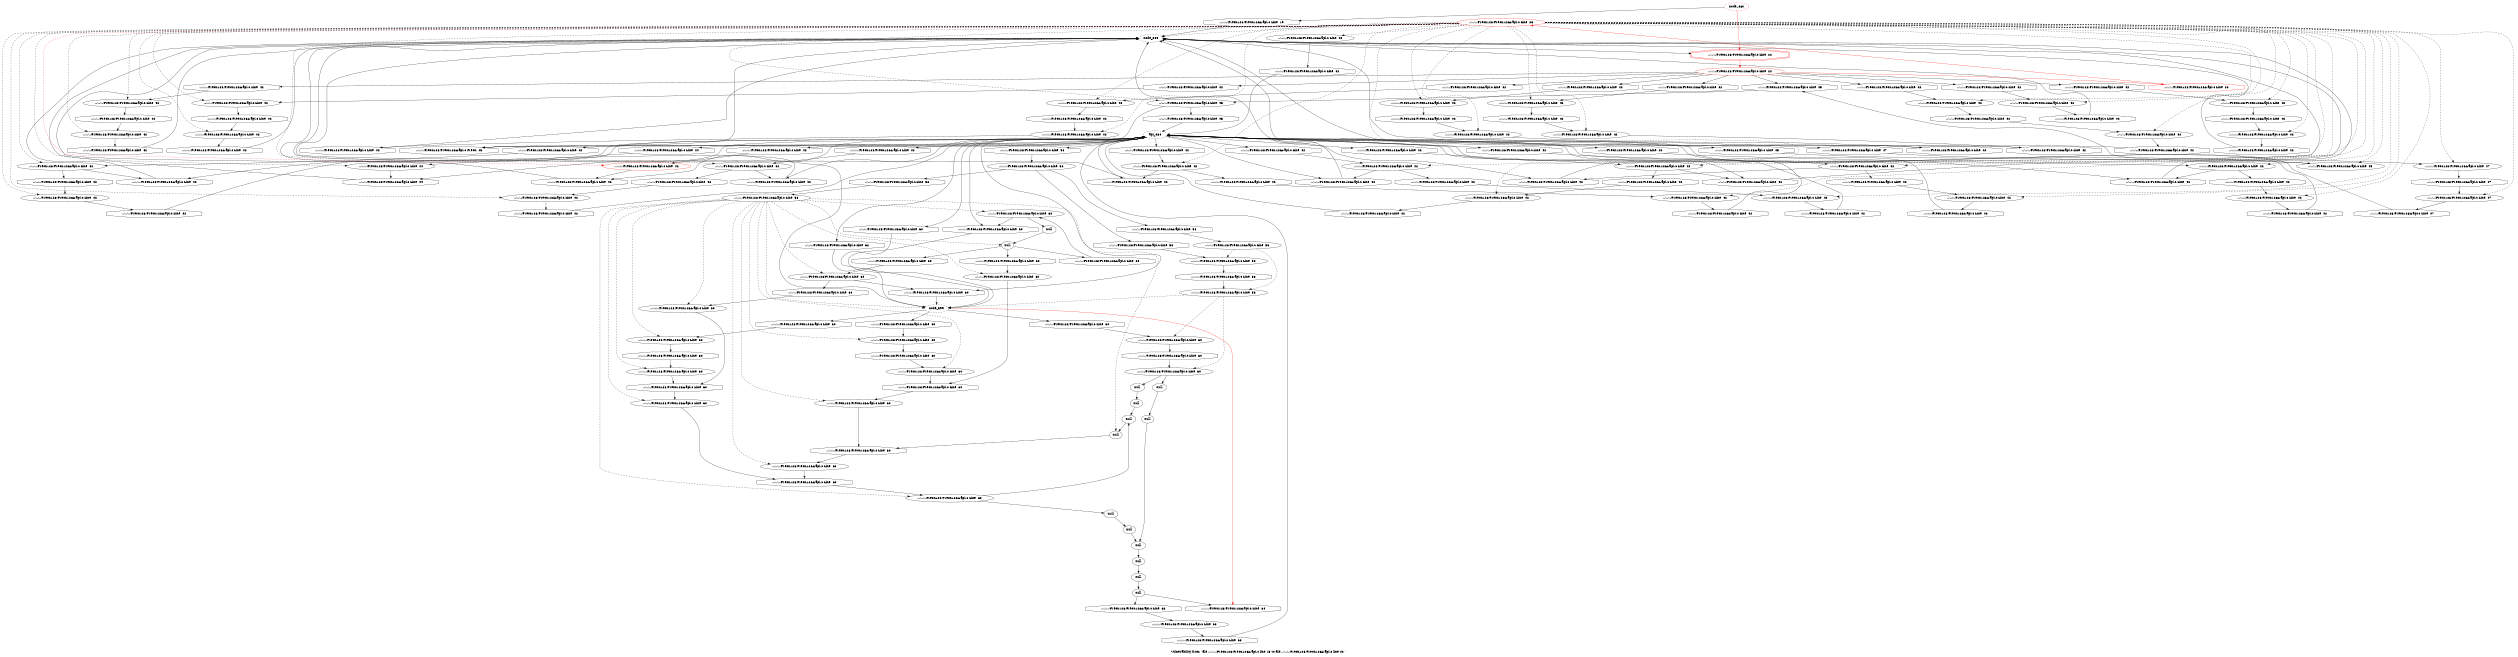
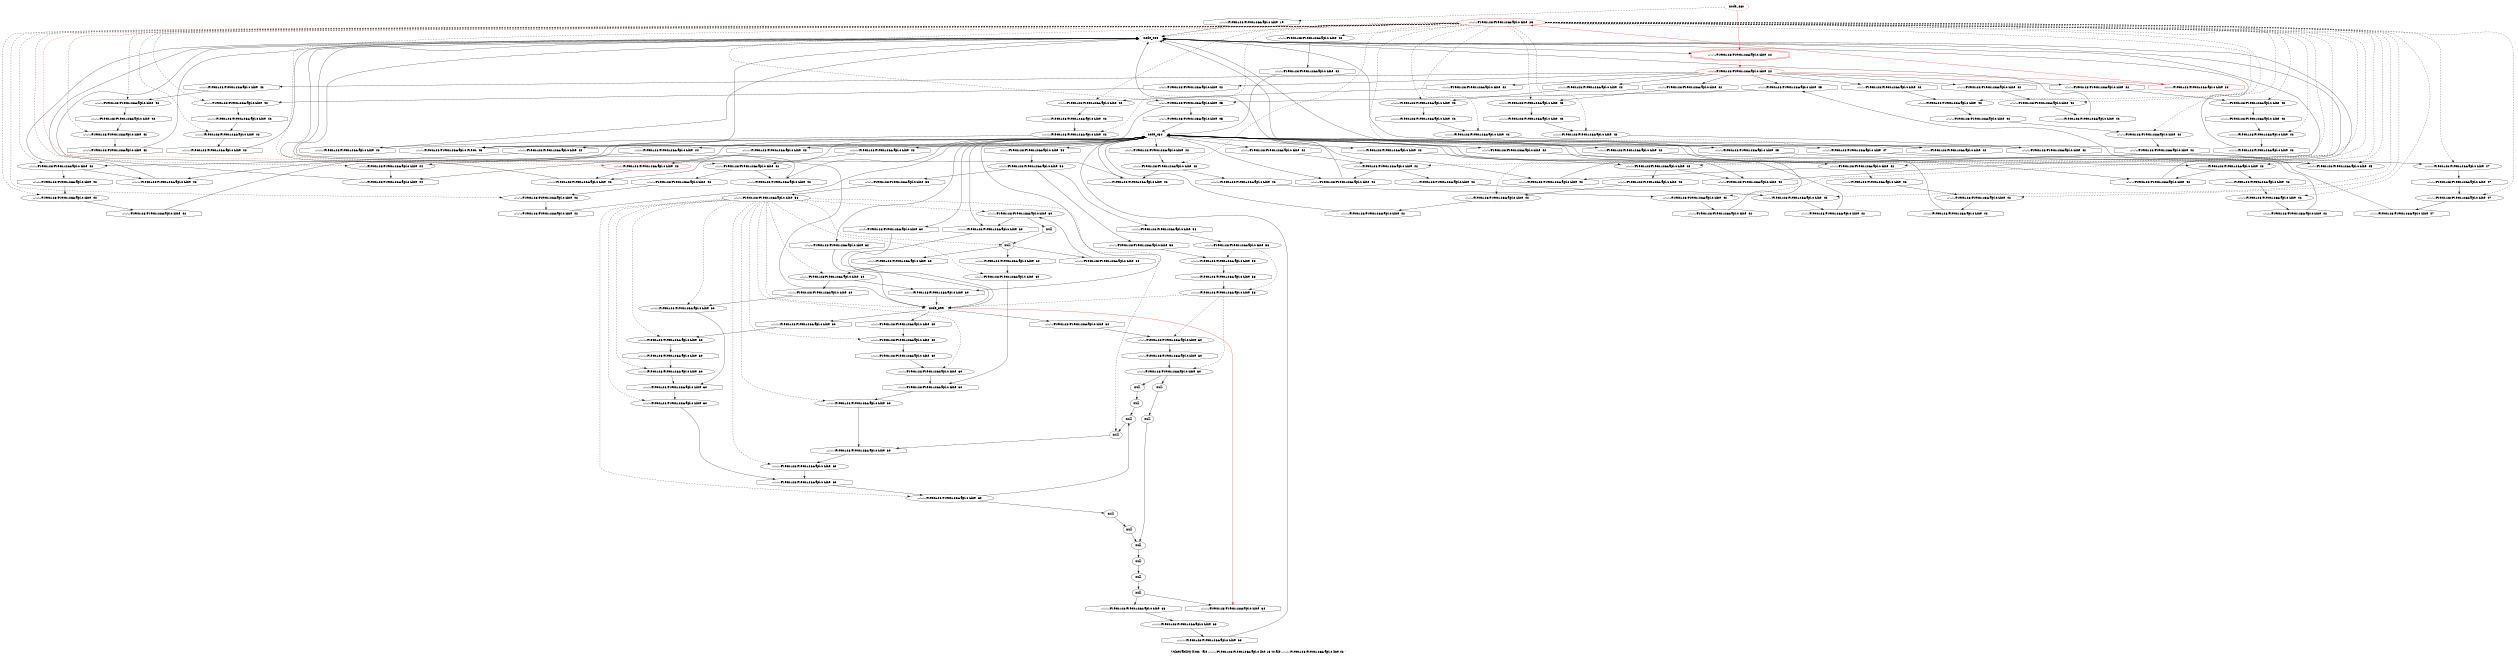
edge "node_480" -> "../../../Preon128/Preon128A/api.c Line  19": style solid -> dashed
node "node_385": label "node_385" -> "node_485"
node "api_484": label "api_484" -> "node_484"
